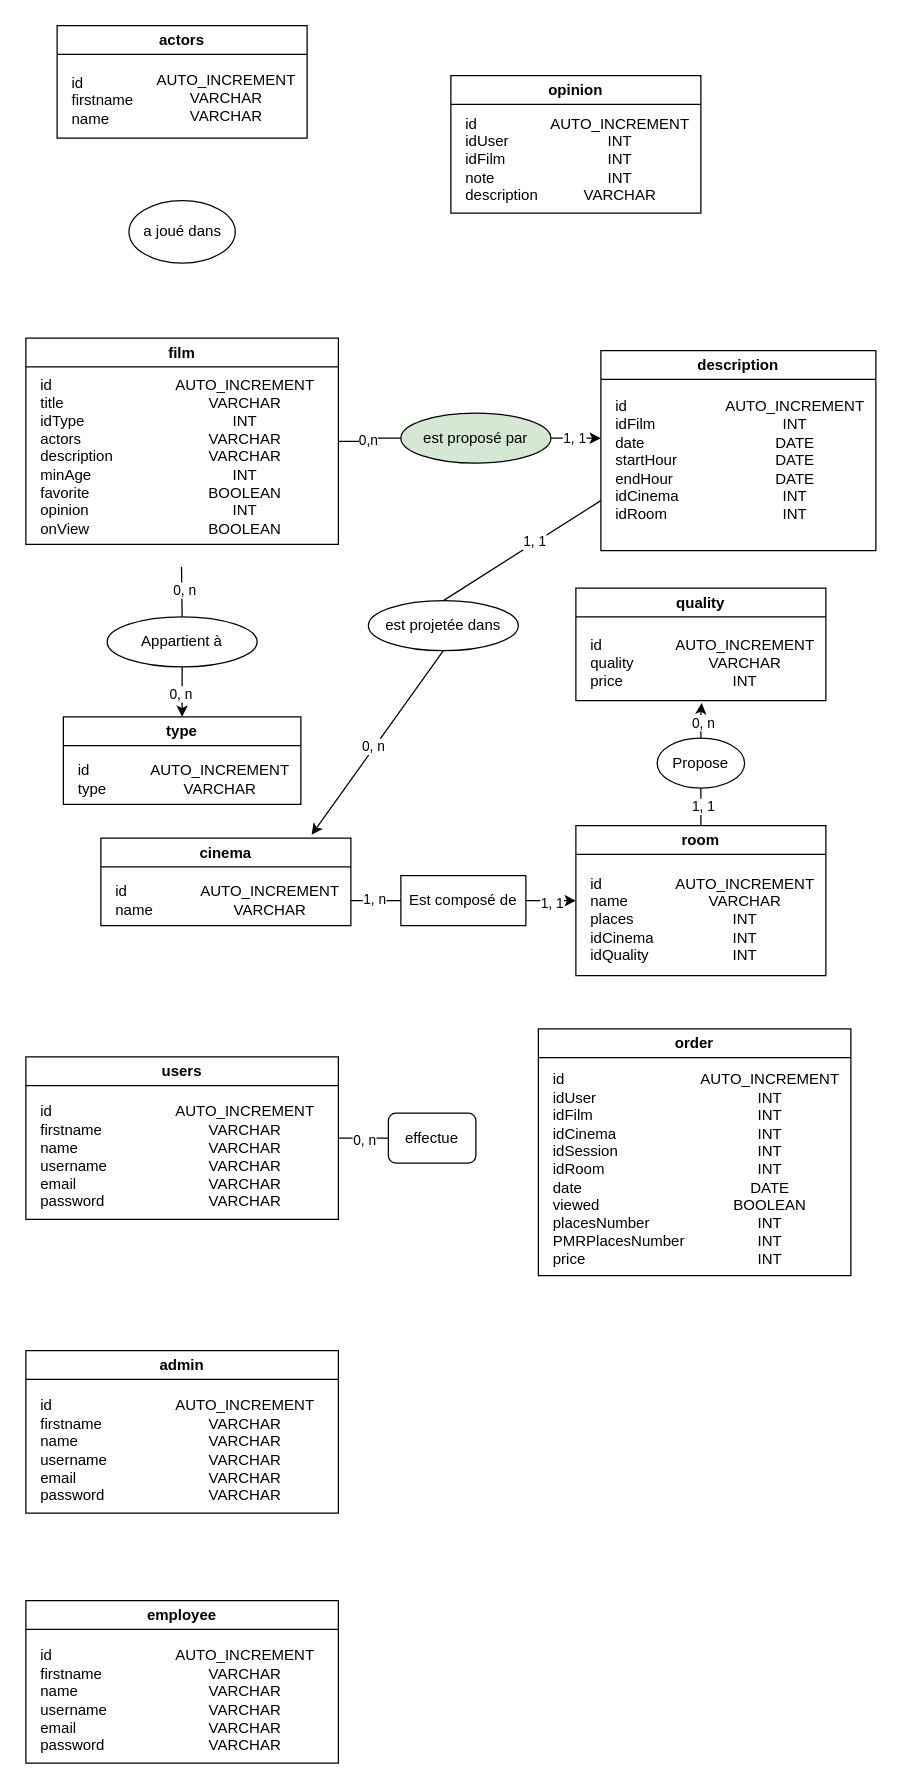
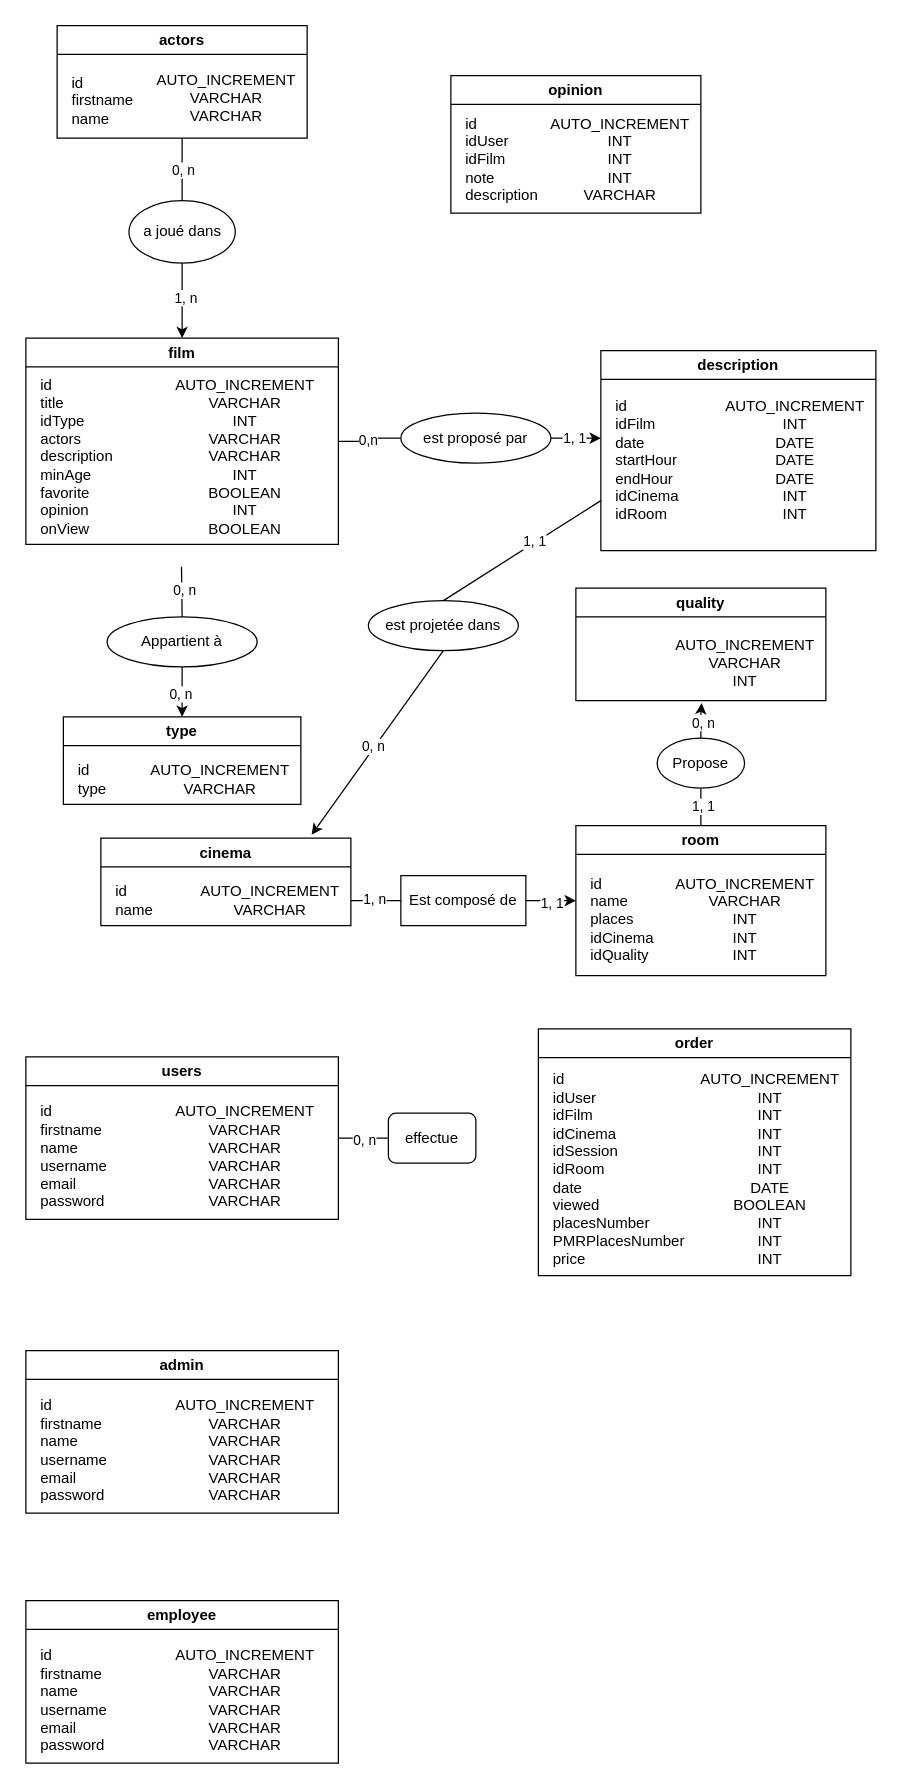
edge "actors" -> "film": added, labels "0, n", "1, n"
node "est proposé par": fillcolor #d5e8d4 -> #ffffff
node "id quality price": removed
